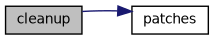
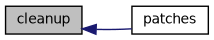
edge "cleanup" -> "patches": reversed
